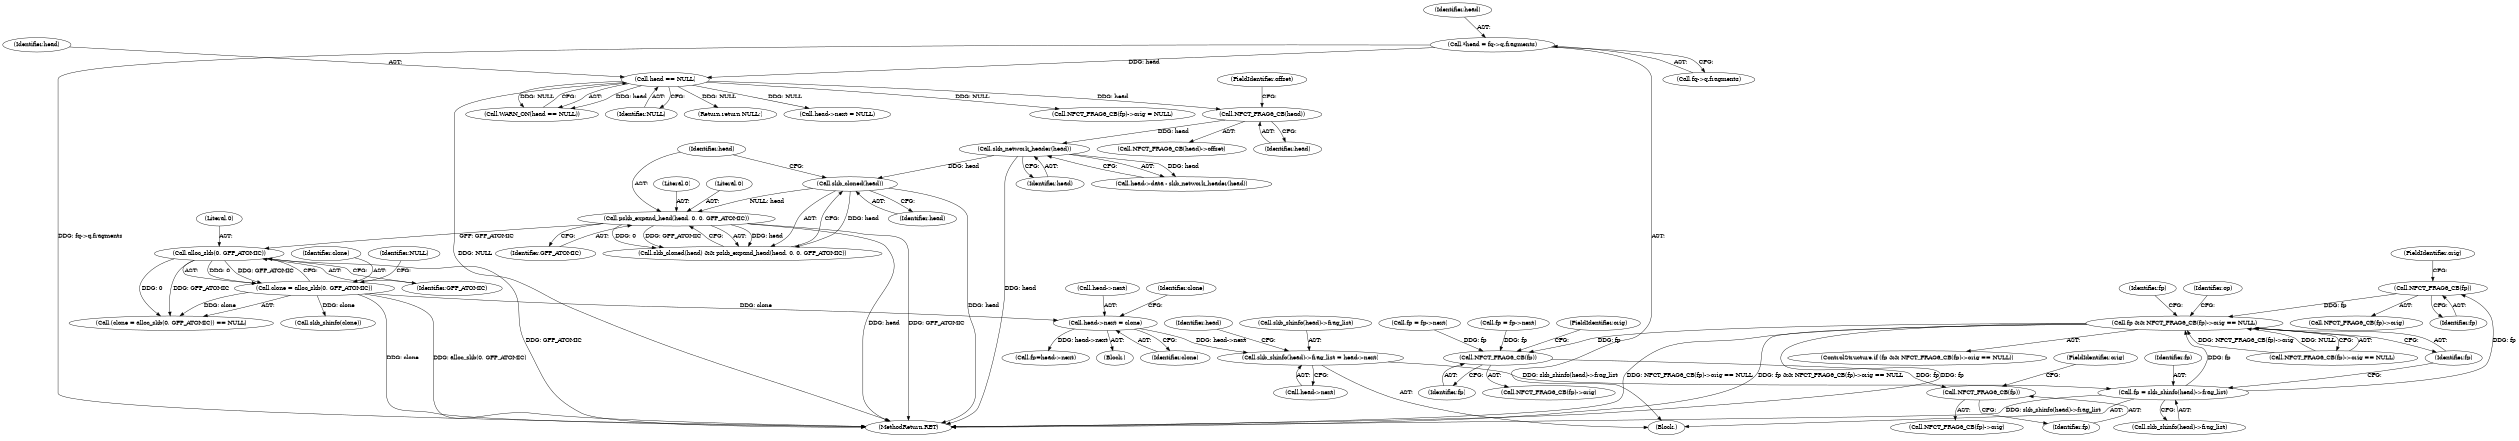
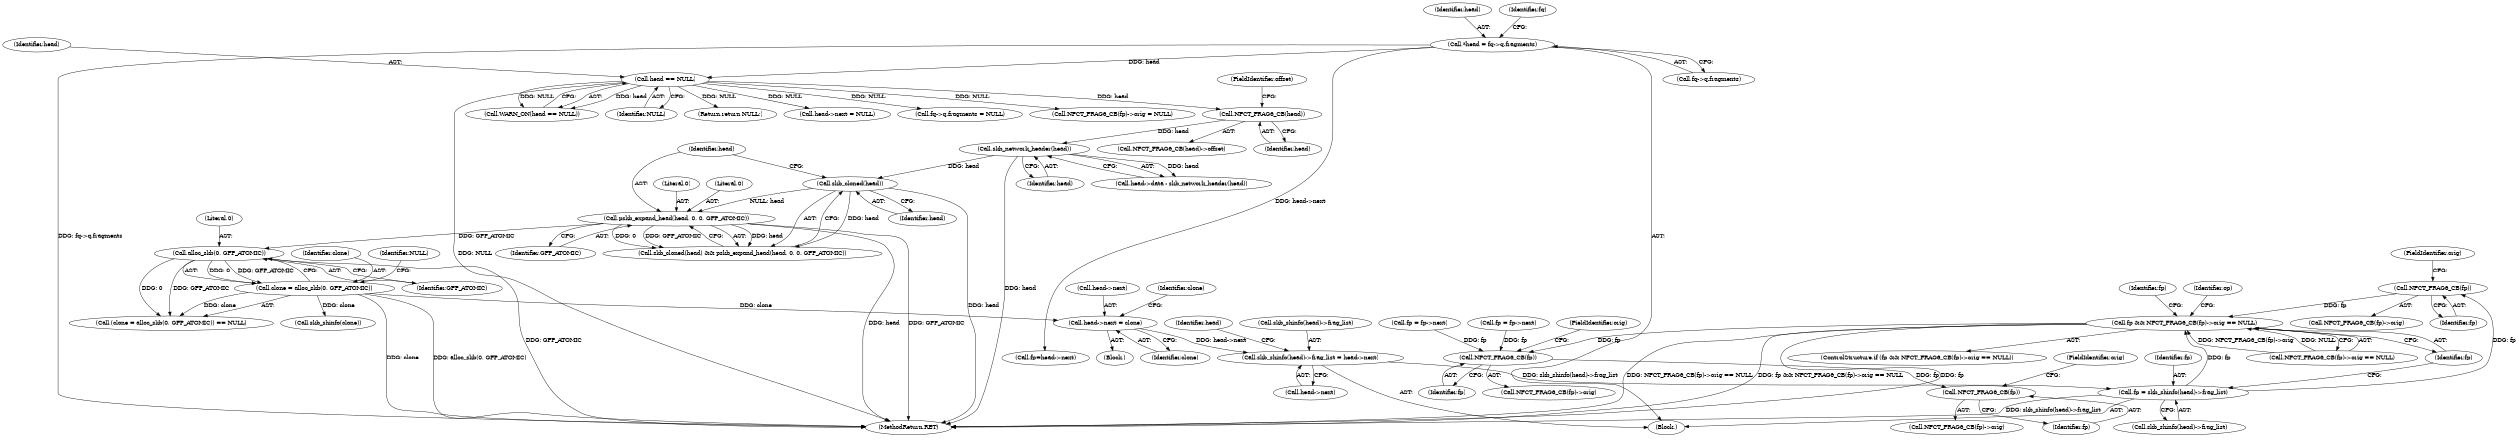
node "(Identifier,fq)": added
node "(Call,fq->q.fragments = NULL)": added
edge "(Call,pskb_expand_head(head, 0, 0, GFP_ATOMIC))" -> "(Call,alloc_skb(0, GFP_ATOMIC))": label "GFP: GFP_ATOMIC" -> "DDG: GFP_ATOMIC"
edge "(Call,head->next = clone)" -> "(Call,fp=head->next)": now "(Call,*head = fq->q.fragments)" -> "(Call,fp=head->next)"
